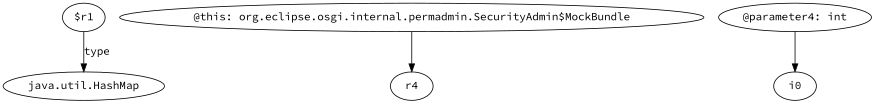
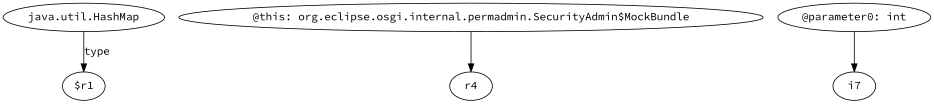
node "@parameter4: int": label "@parameter4: int" -> "@parameter0: int"
edge "$r1" -> "java.util.HashMap": reversed
node "i0": label "i0" -> "i7"
